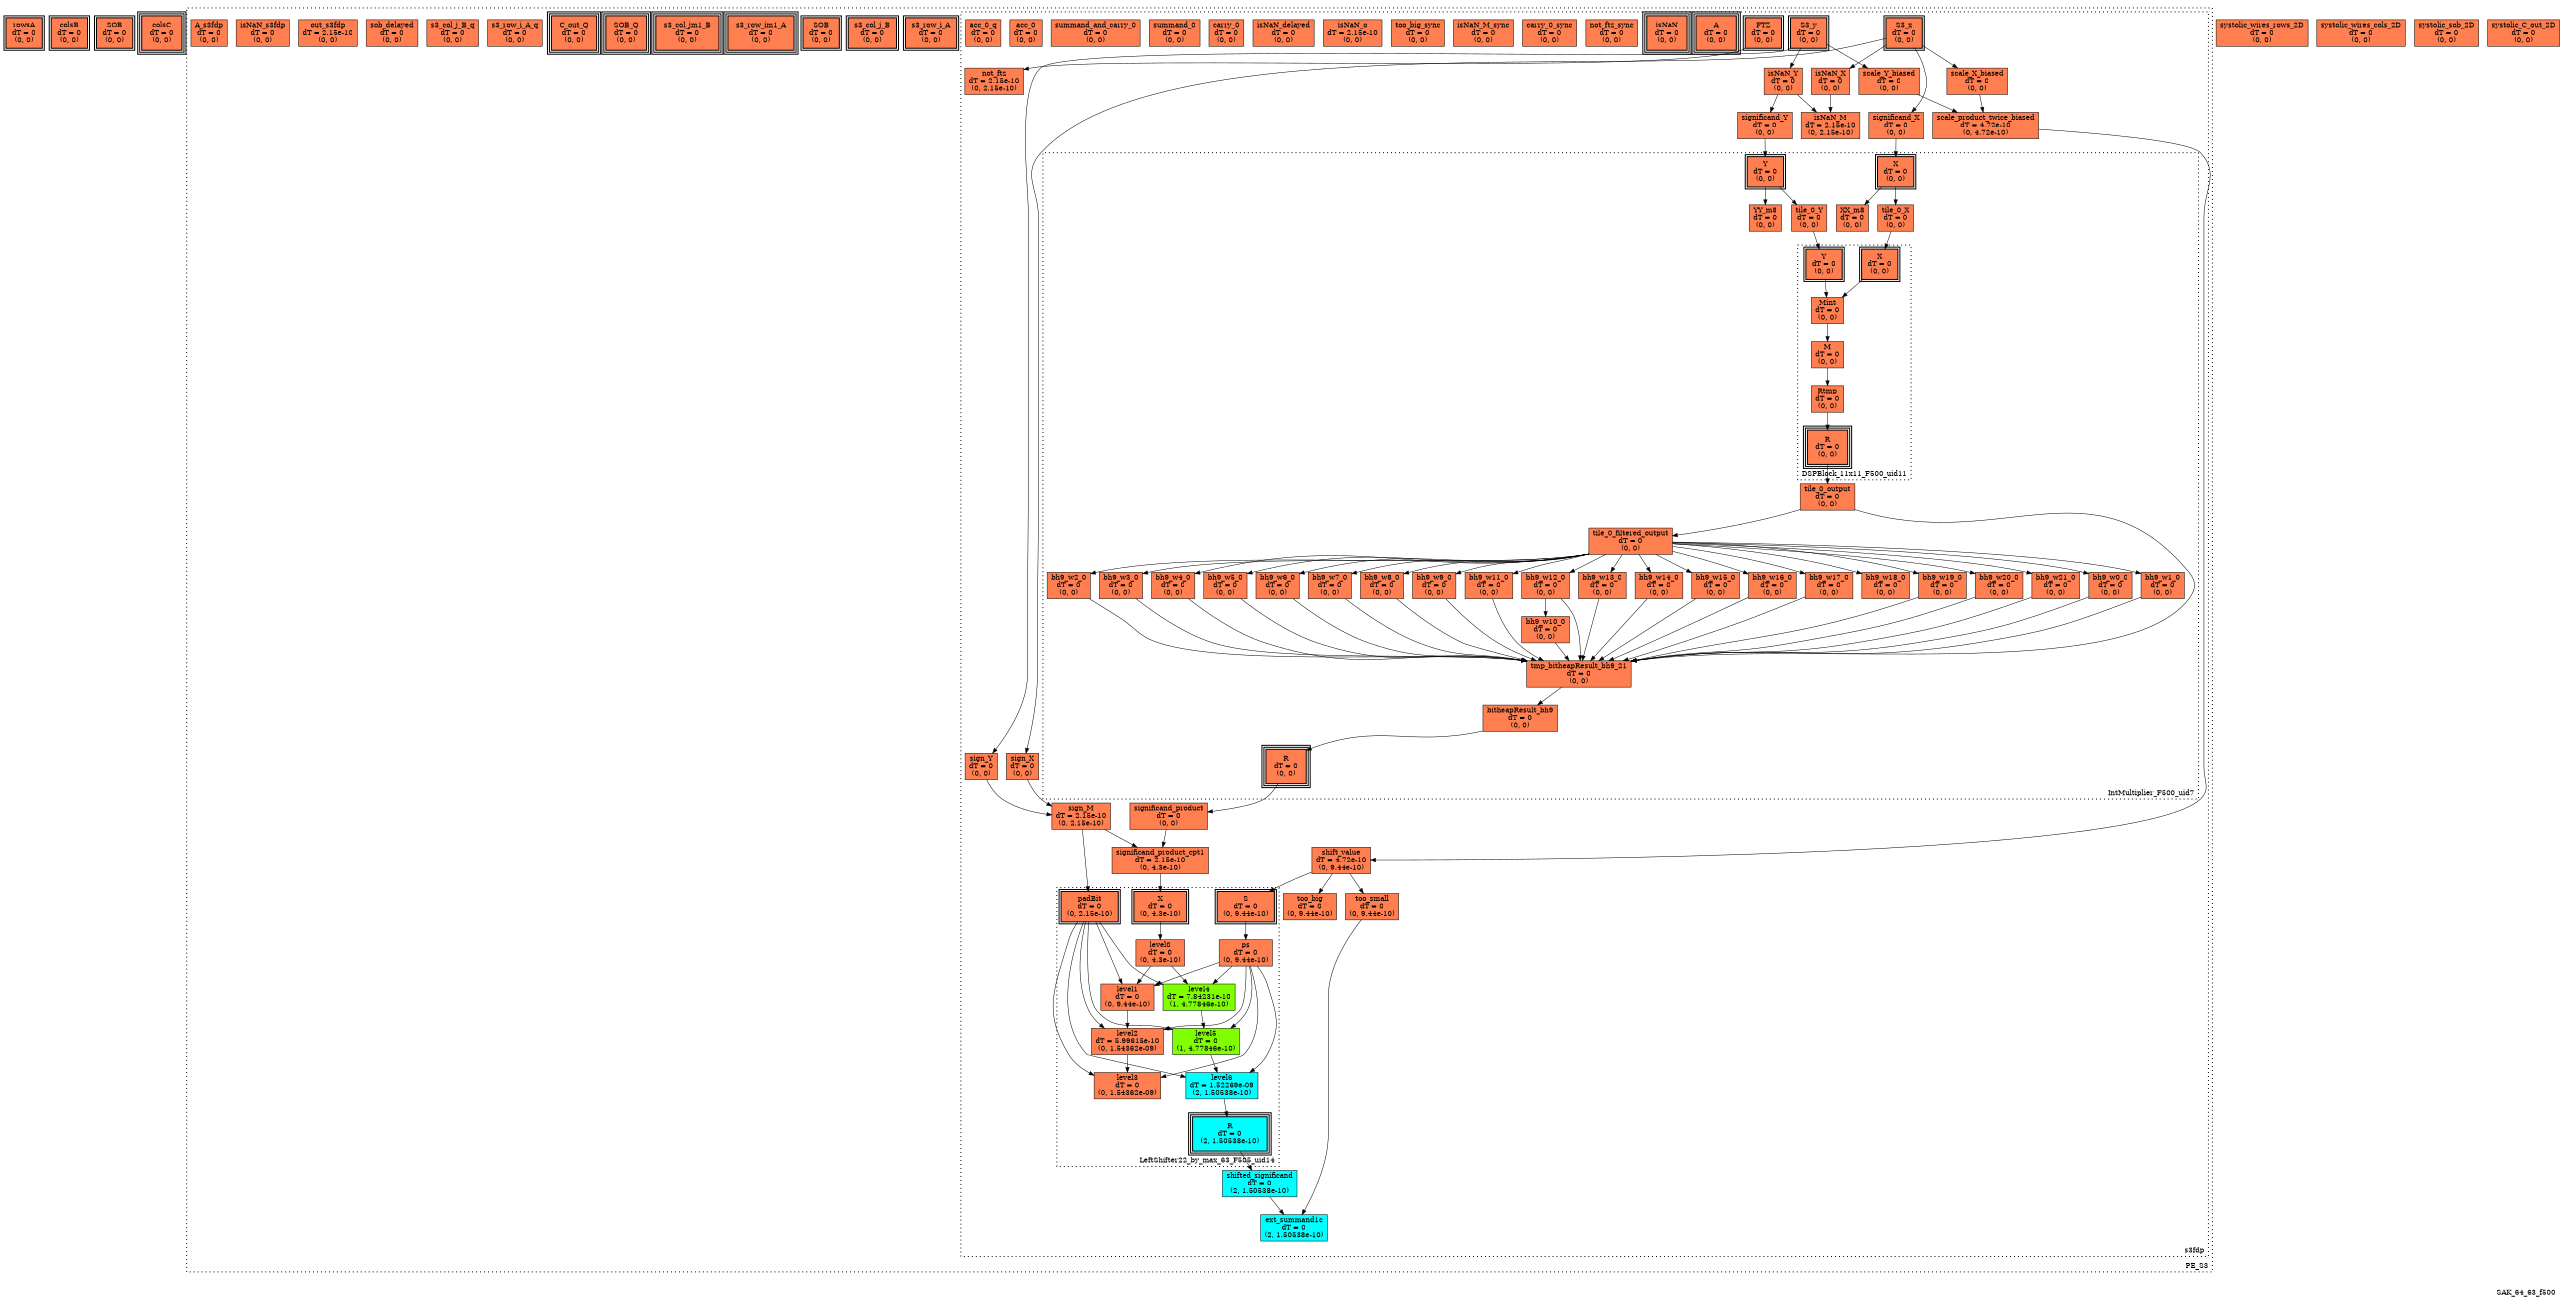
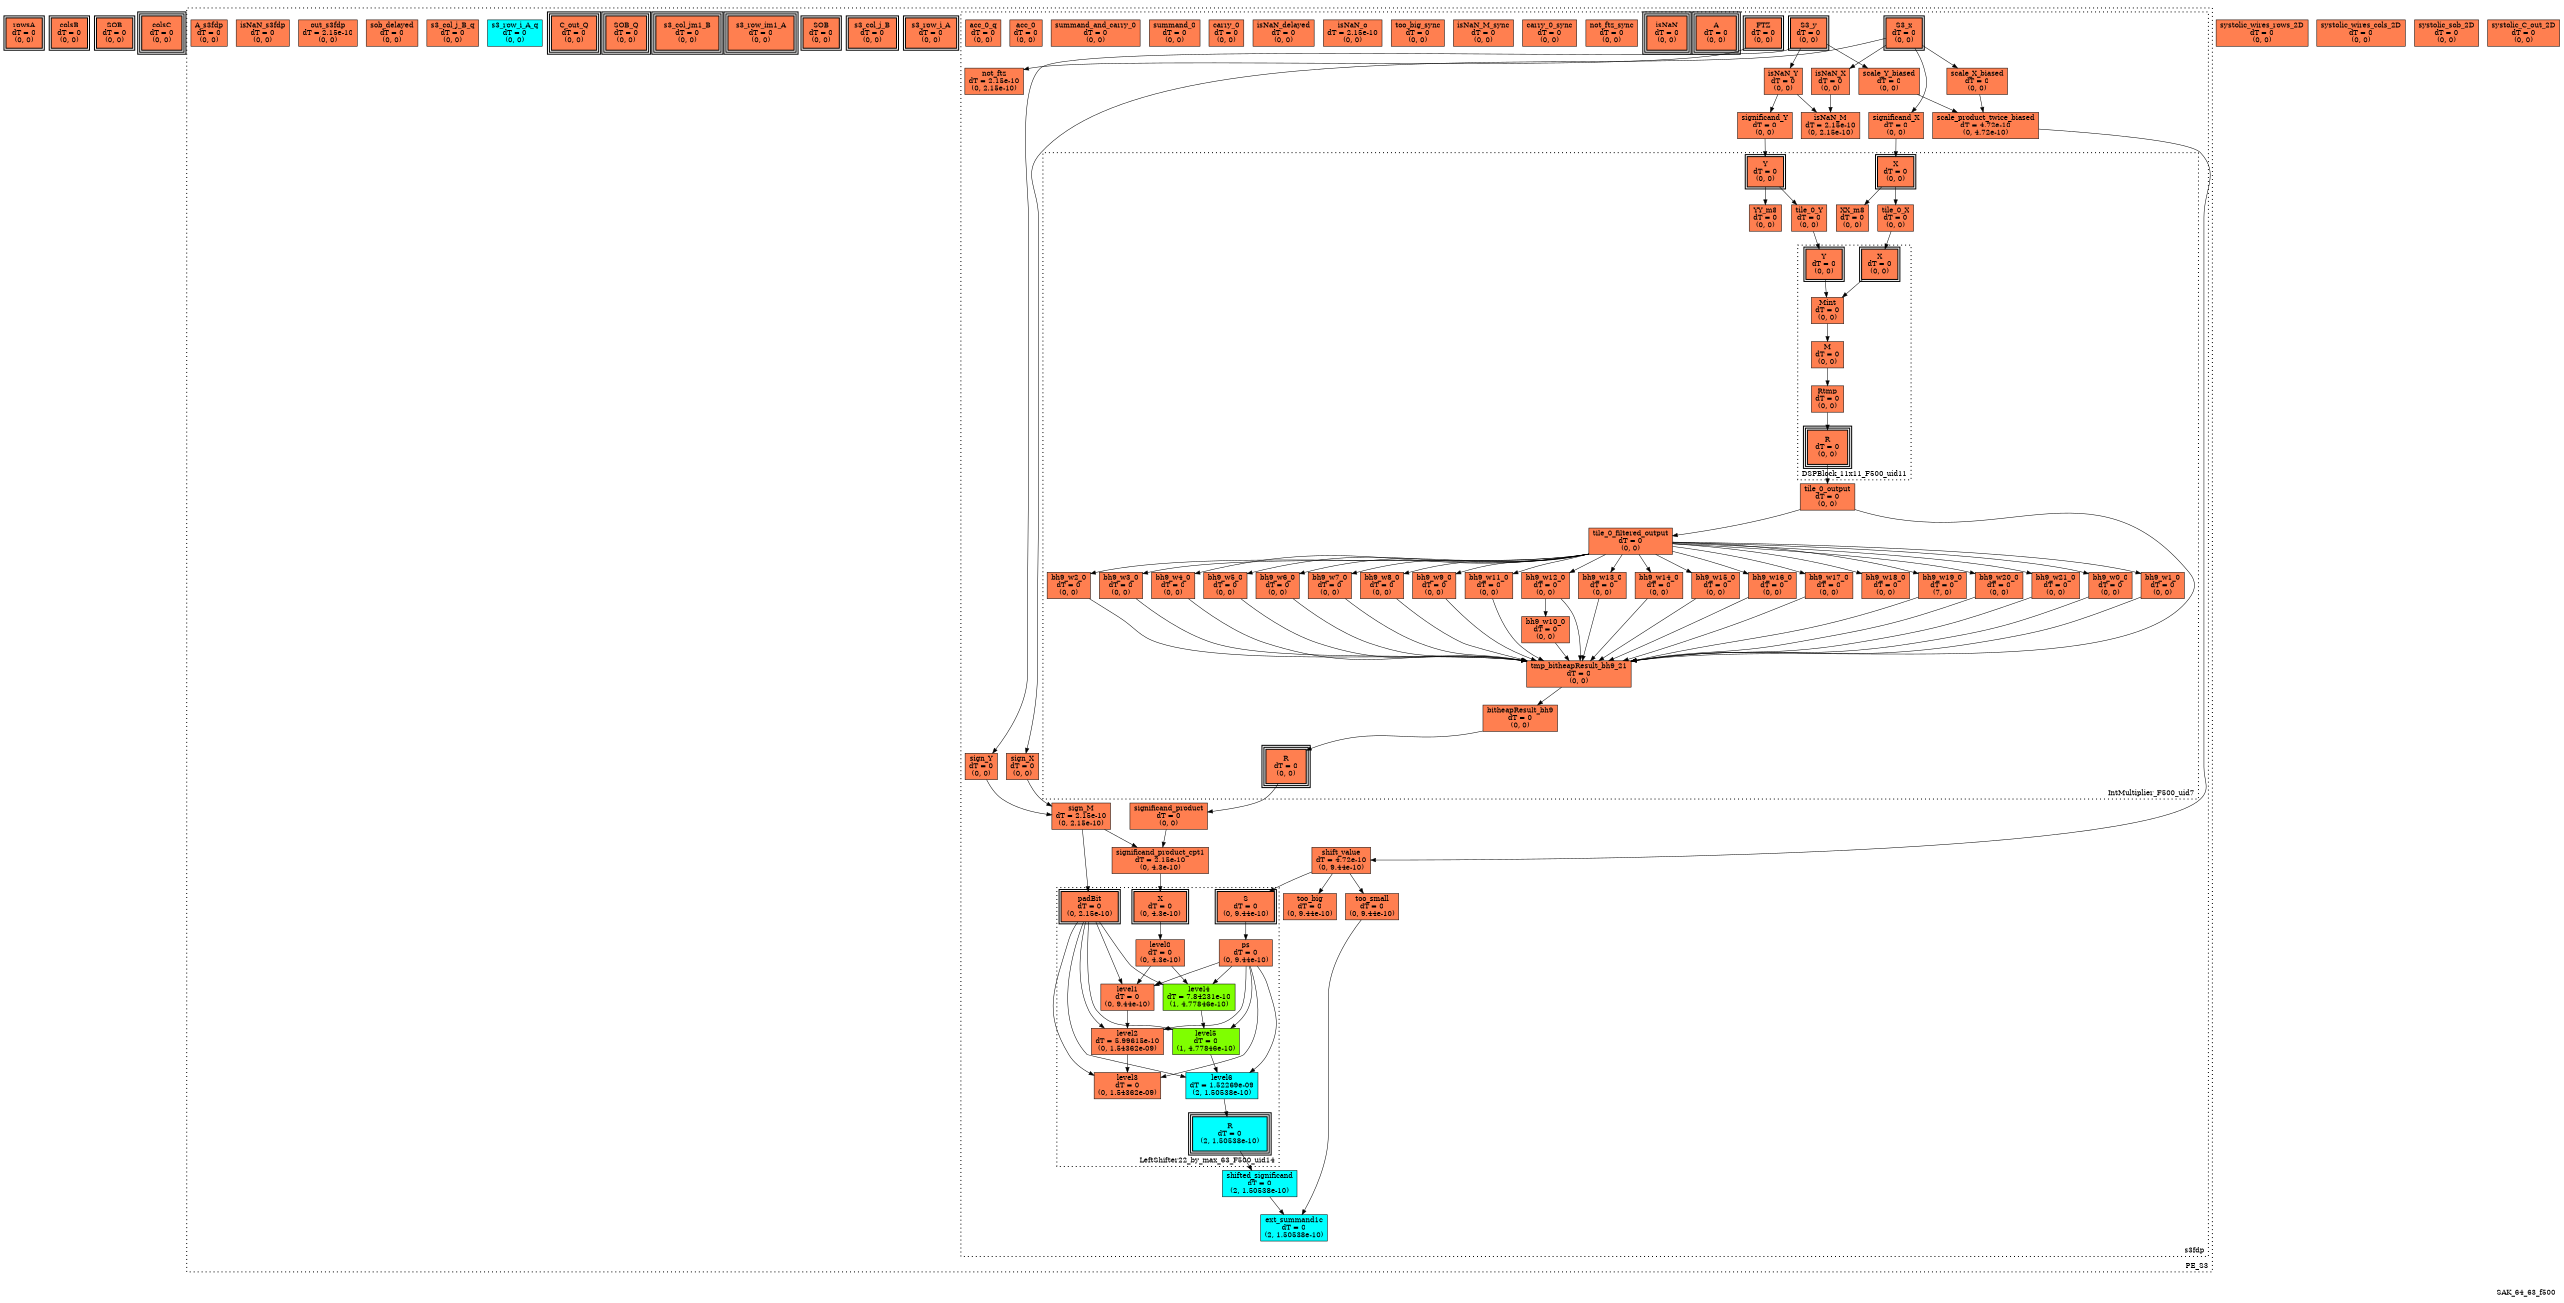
node "s3_row_i_A_q dT = 0 (0, 0)": fillcolor coral -> cyan
node "bh9_w19_0 dT = 0 (0, 0)": label "bh9_w19_0 dT = 0 (0, 0)" -> "bh9_w19_0 dT = 0 (7, 0)"
cluster "LeftShifter22_by_max_63_F505_uid14": label "LeftShifter22_by_max_63_F505_uid14" -> "LeftShifter22_by_max_63_F500_uid14"
